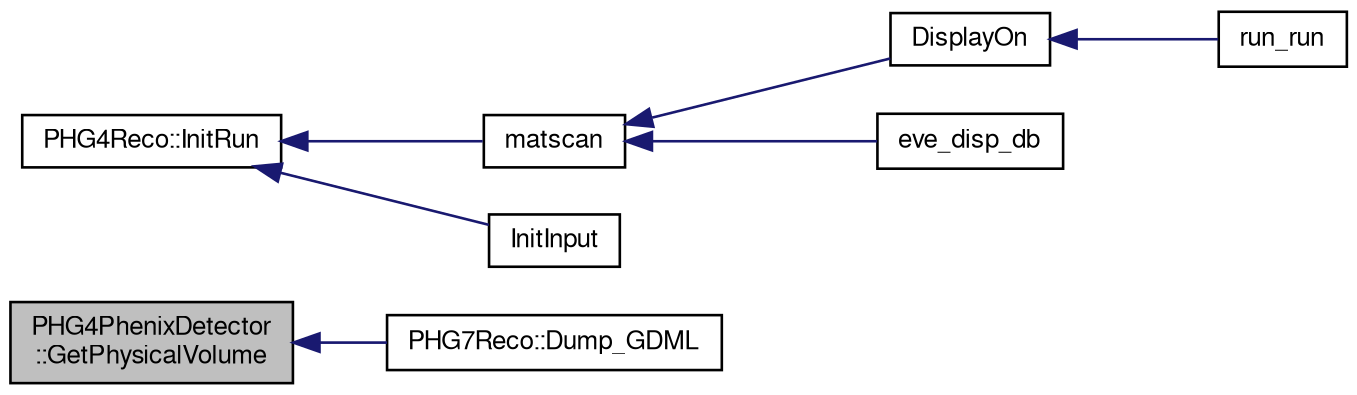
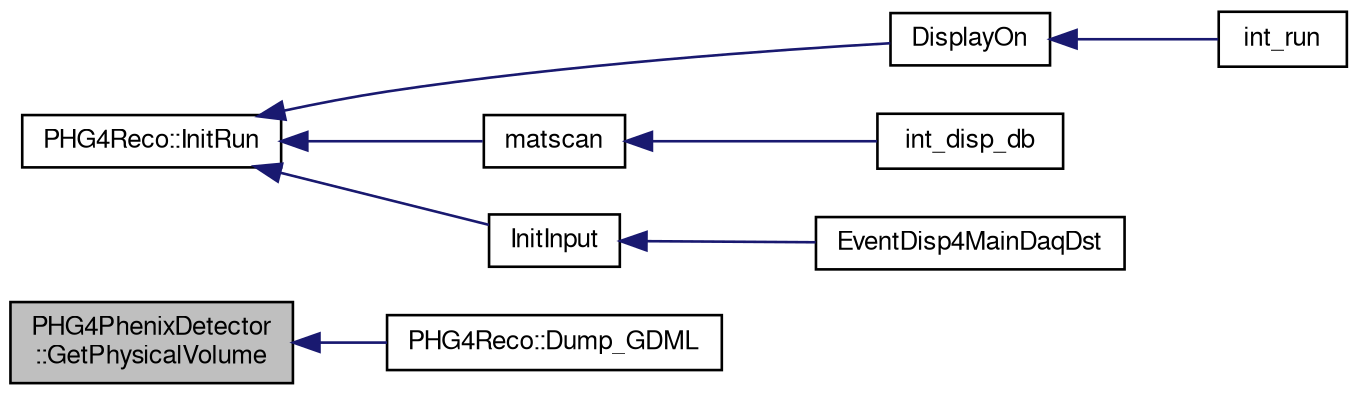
node "run_run": label "run_run" -> "int_run"
edge "DisplayOn" -> "matscan": now "DisplayOn" -> "PHG4Reco::InitRun"
node "eve_disp_db": label "eve_disp_db" -> "int_disp_db"
node "EventDisp4MainDaqDst": added
node "PHG7Reco::Dump_GDML": label "PHG7Reco::Dump_GDML" -> "PHG4Reco::Dump_GDML"
